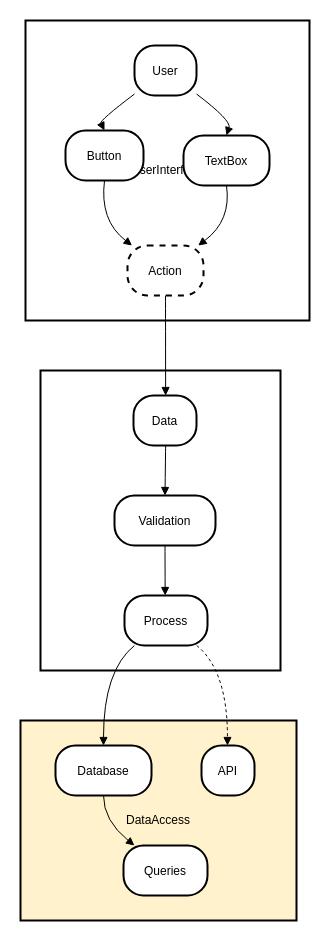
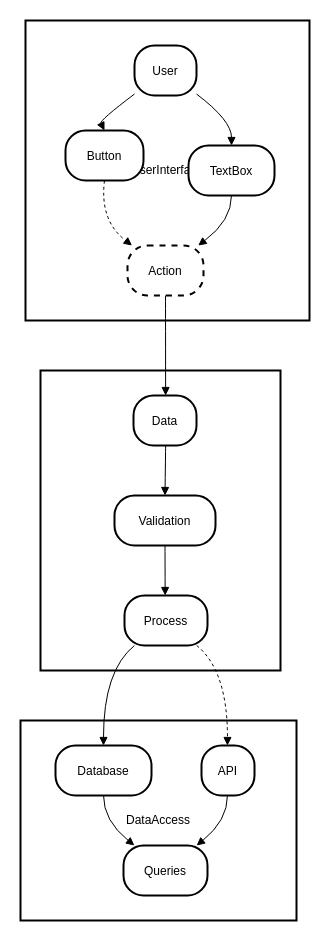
node "TextBox": moved (227, 161) -> (232, 171)
edge "Button" -> "Action": style solid -> dashed
node "DataAccess": fillcolor #fff2cc -> #ffffff
edge "API" -> "Queries": added
